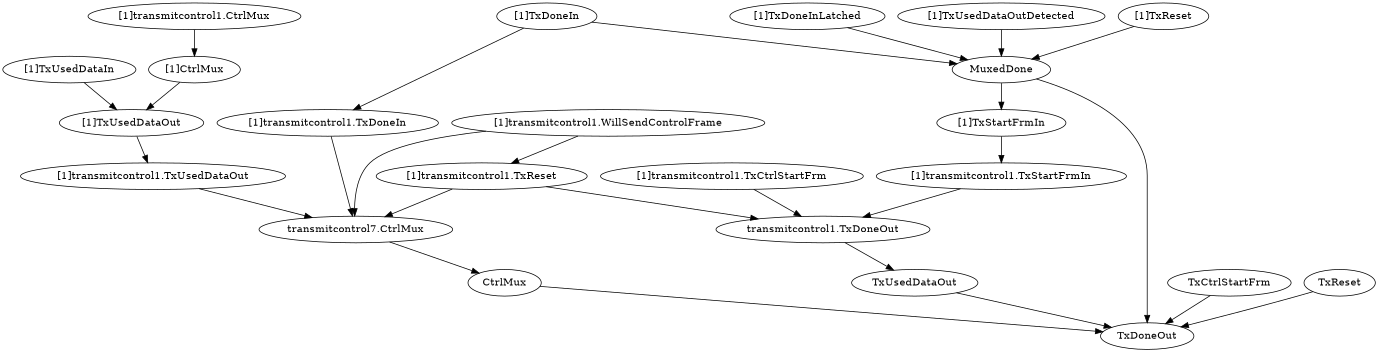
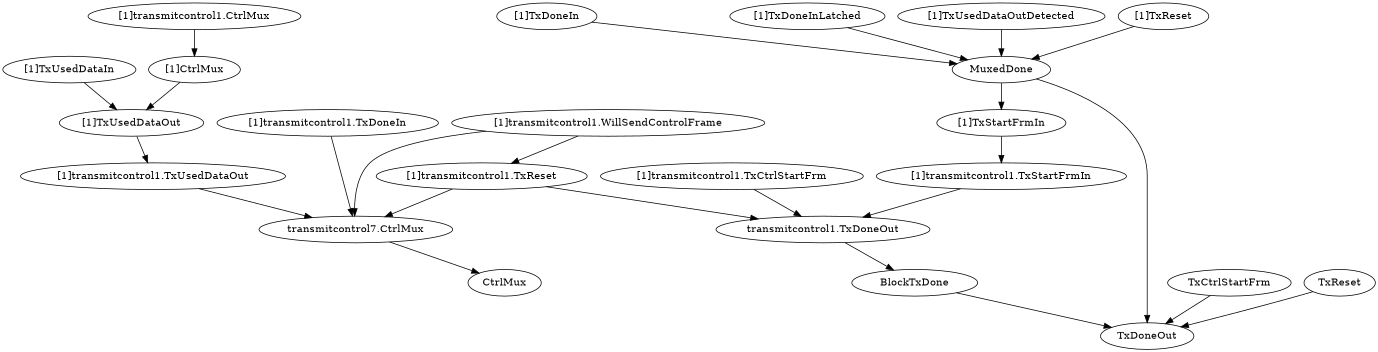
edge "[1]TxDoneIn" -> "[1]transmitcontrol1.TxDoneIn": removed
node "TxUsedDataOut": label "TxUsedDataOut" -> "BlockTxDone"
edge "CtrlMux" -> "TxDoneOut": removed
